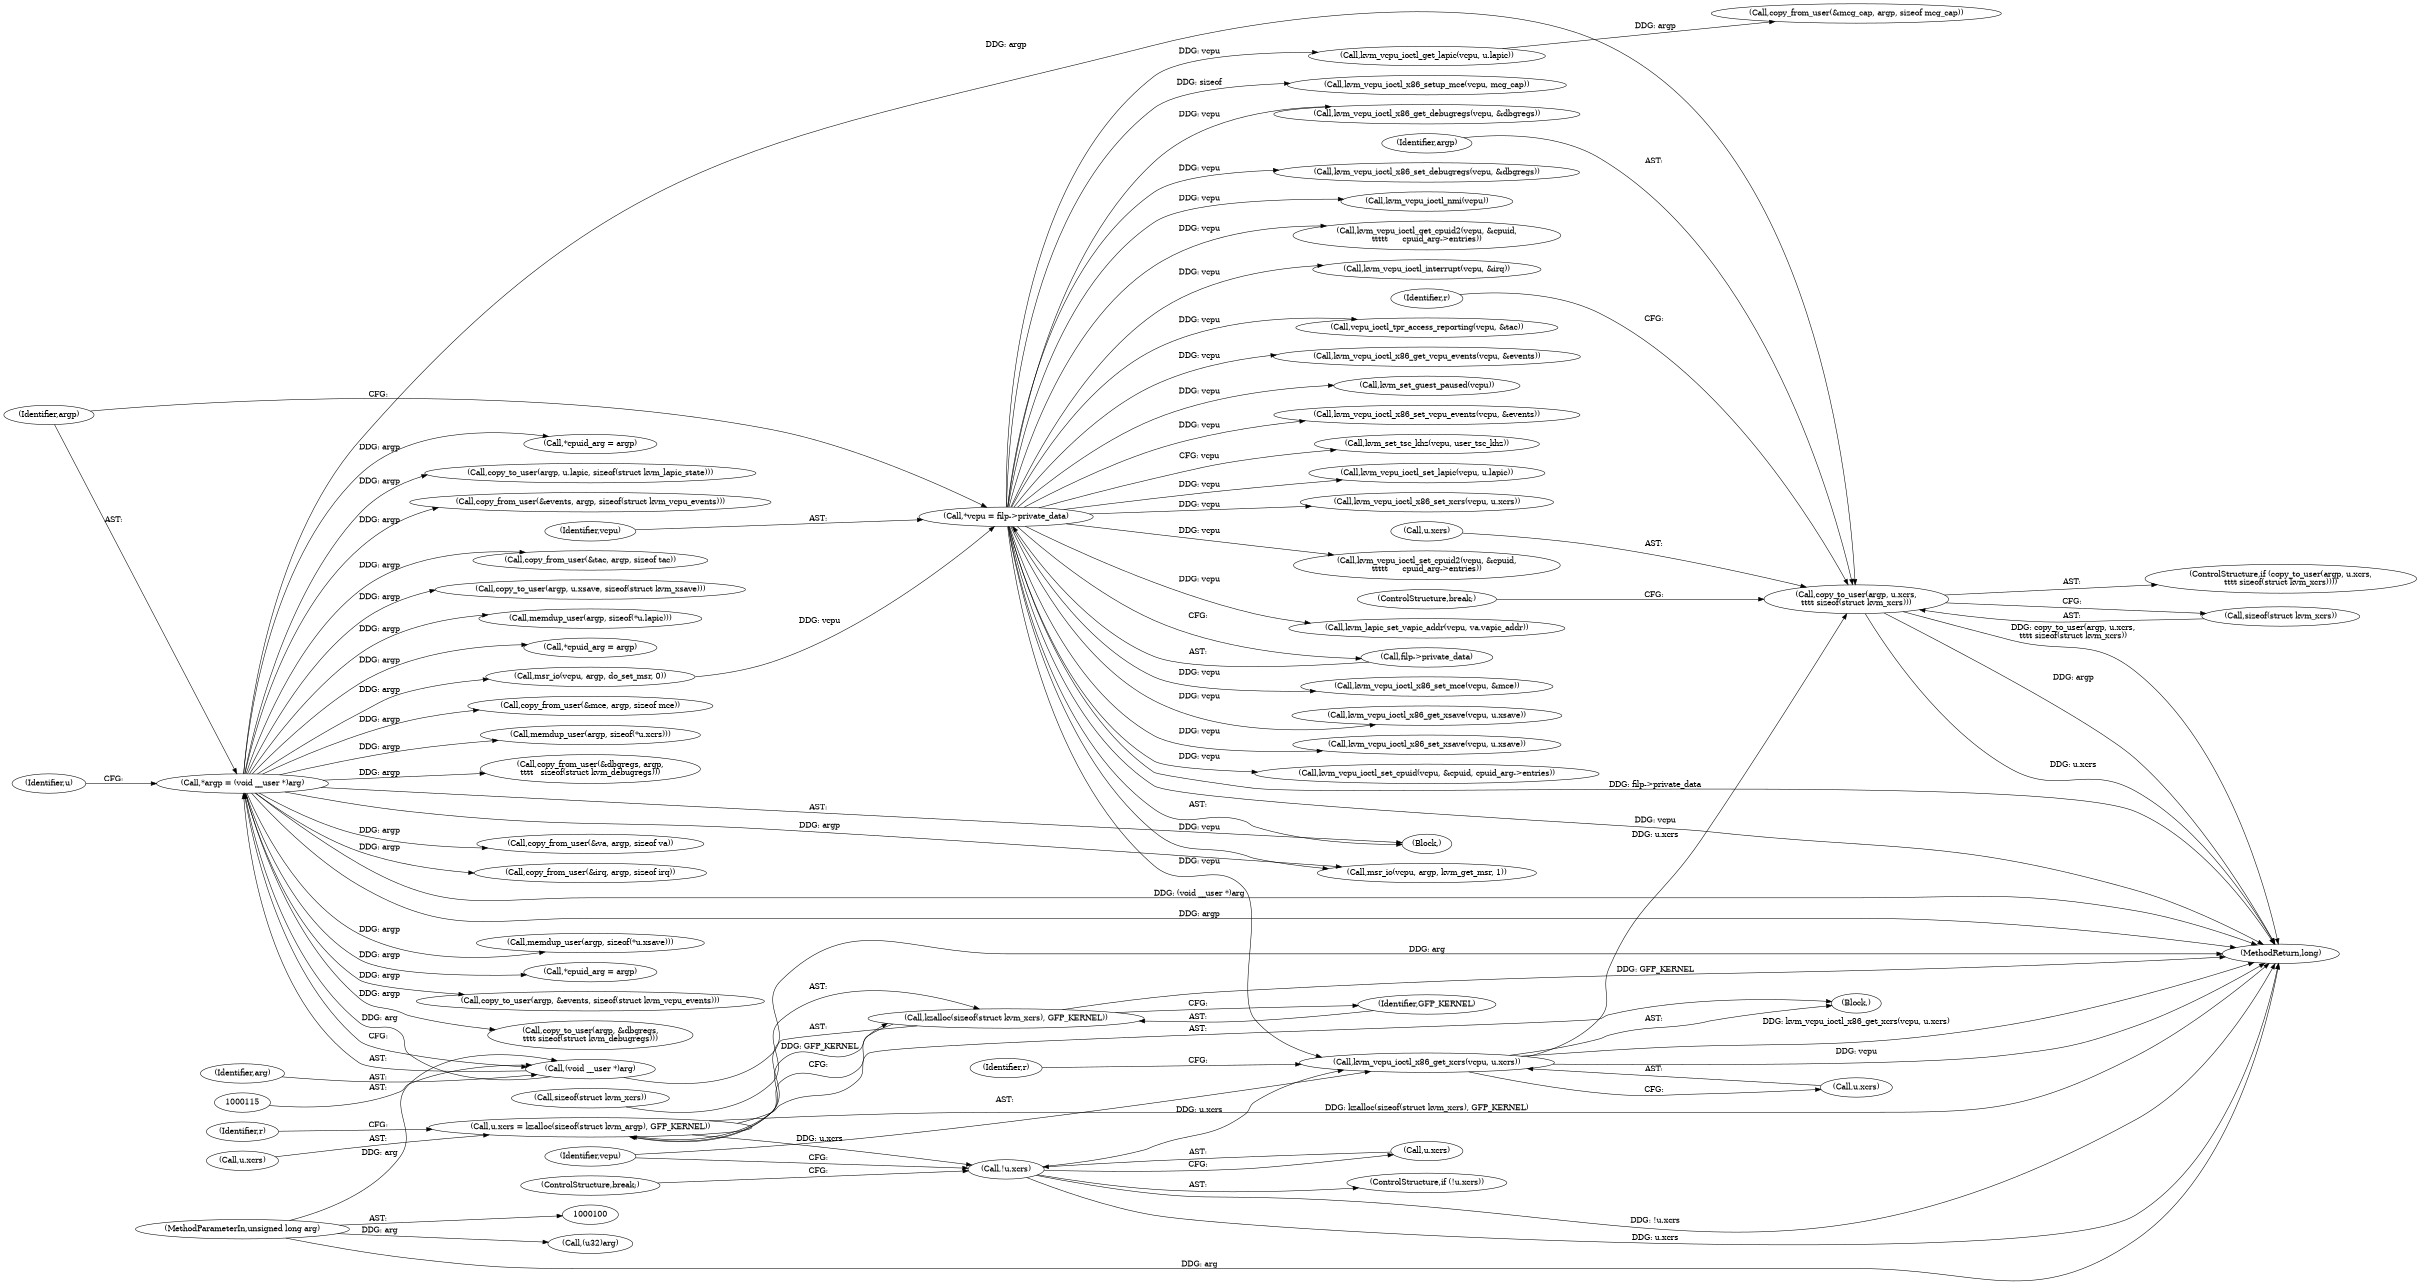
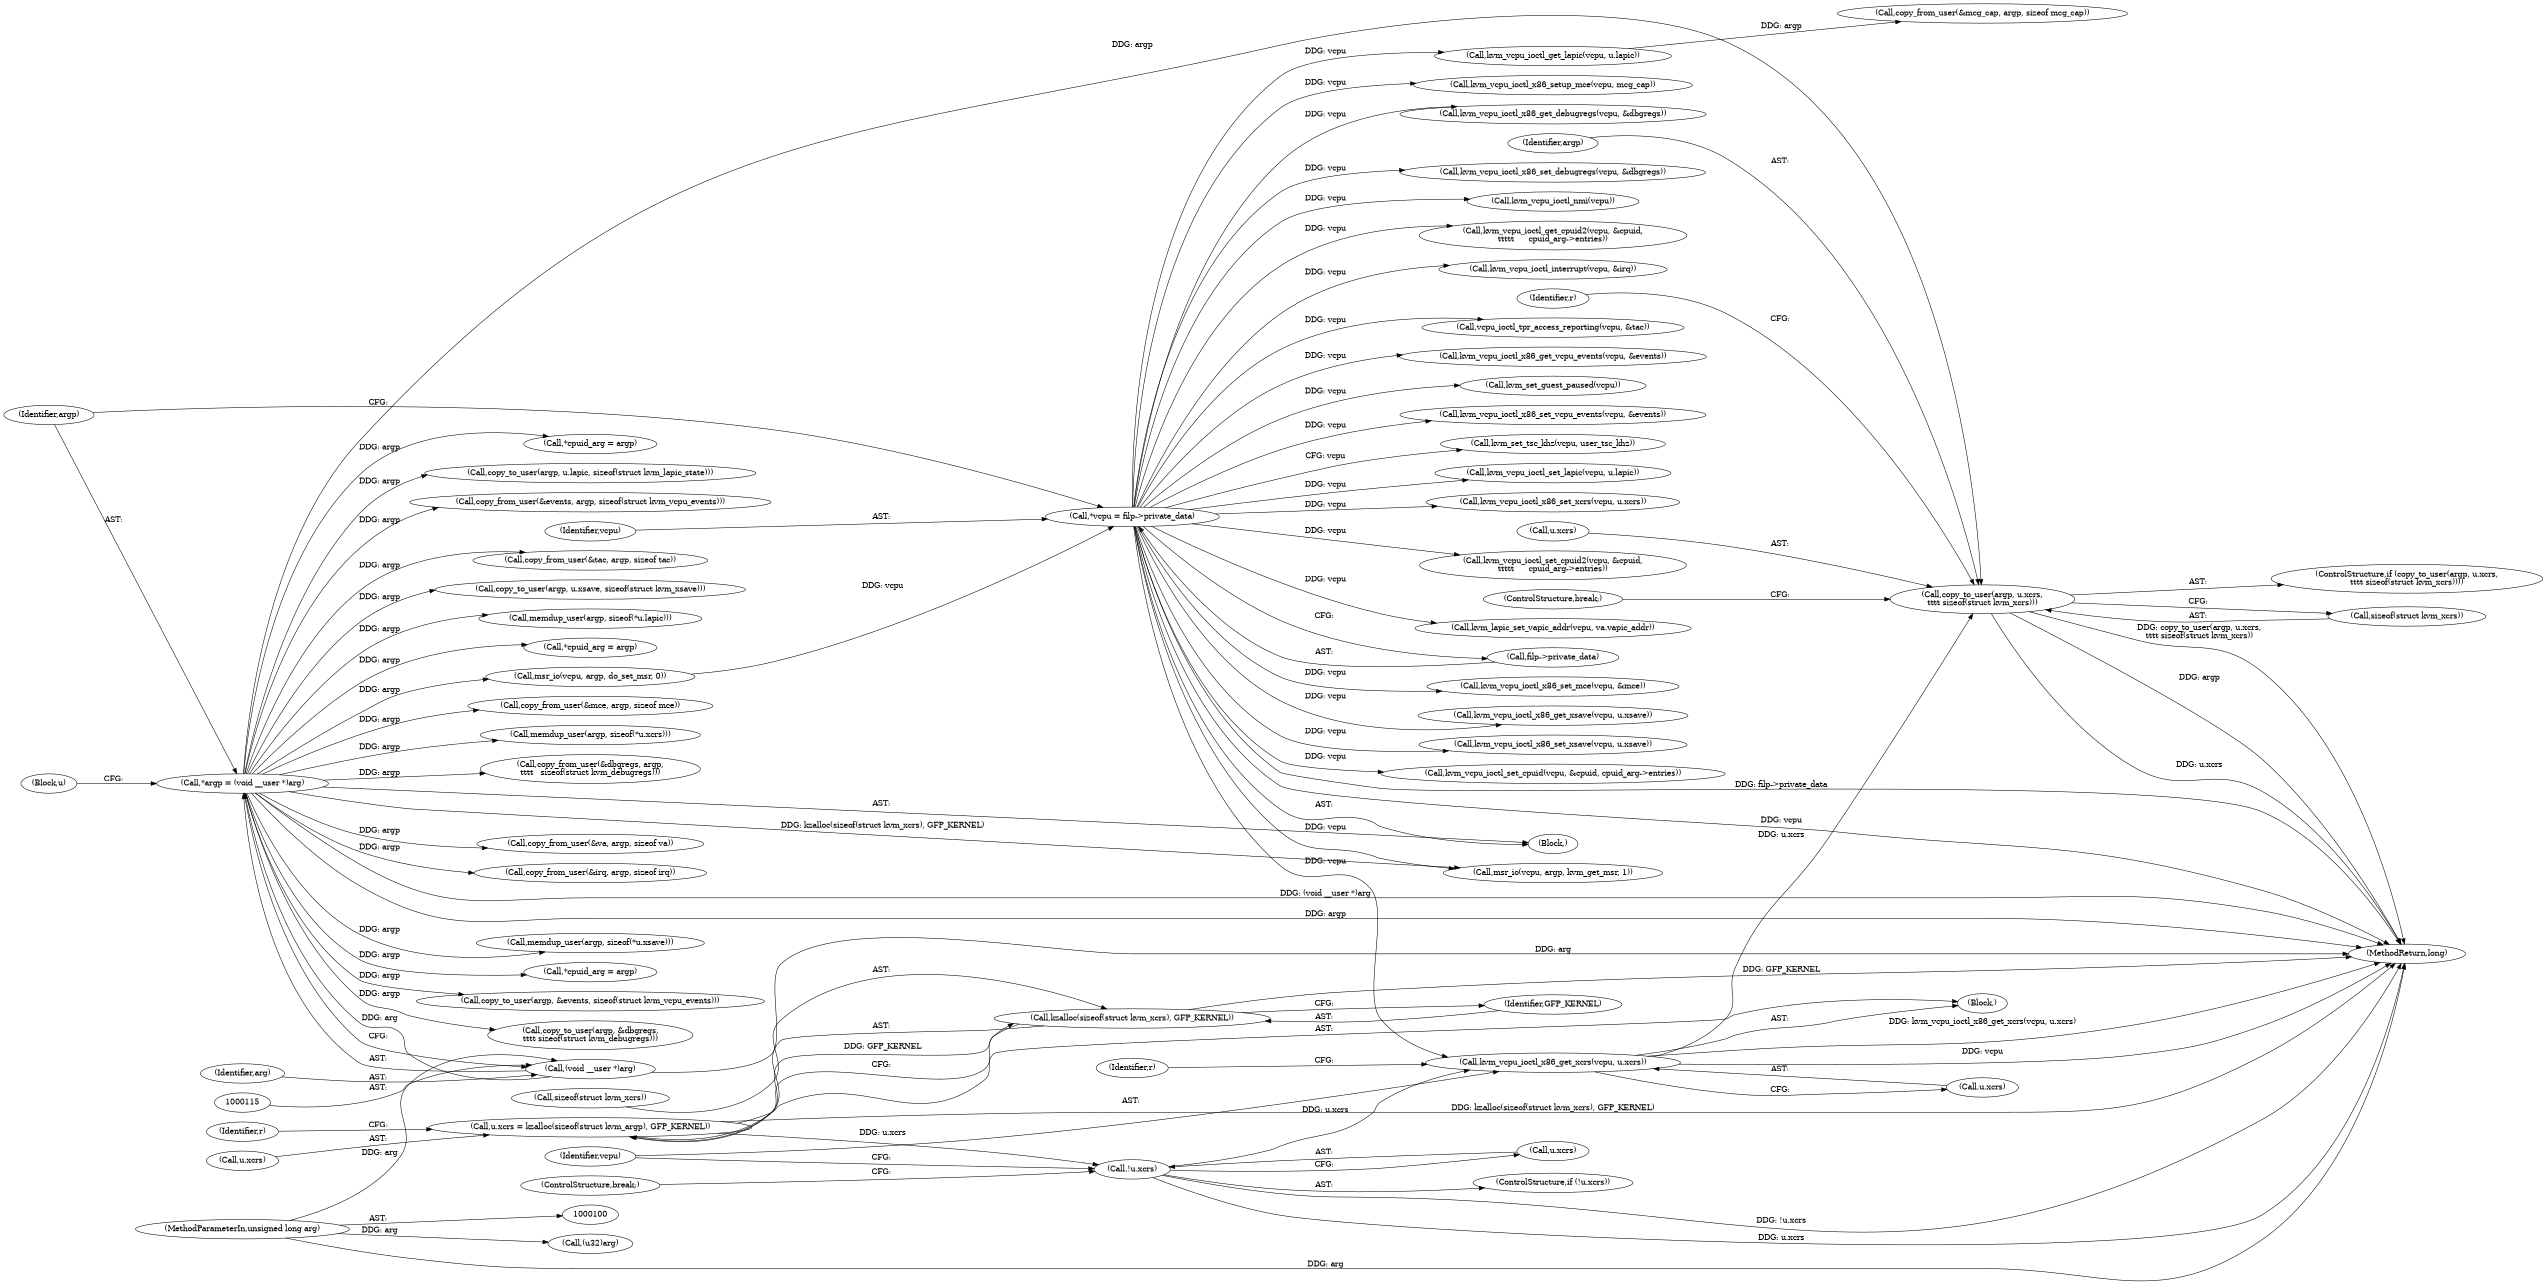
edge "(Call,*vcpu = filp->private_data)" -> "(Call,kvm_vcpu_ioctl_x86_setup_mce(vcpu, mcg_cap))": label "DDG: sizeof" -> "DDG: vcpu"
node "(Identifier,u)": label "(Identifier,u)" -> "(Block,u)"
edge "(Call,*argp = (void __user *)arg)" -> "(Call,msr_io(vcpu, argp, kvm_get_msr, 1))": label "DDG: argp" -> "DDG: kzalloc(sizeof(struct kvm_xcrs), GFP_KERNEL)"
